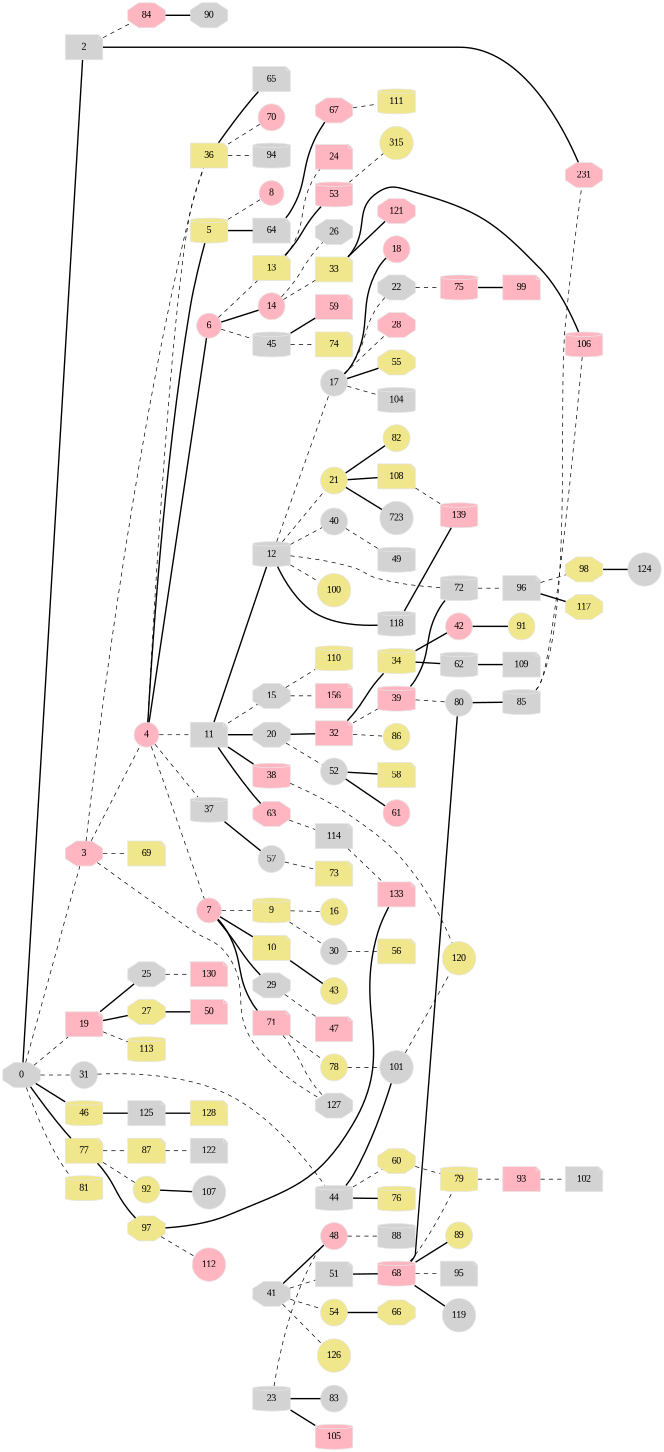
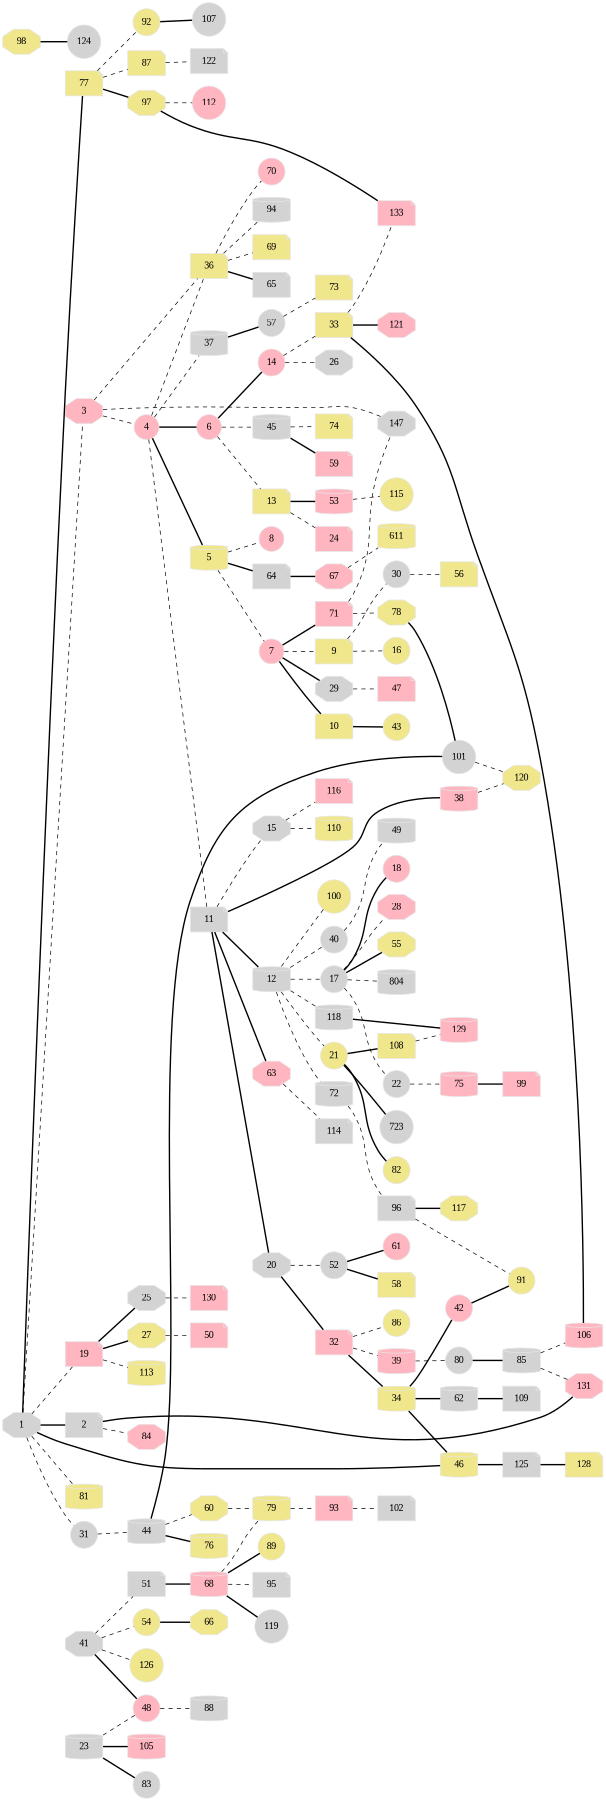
node "90": removed
node "111": label "111" -> "611"
node "315": label "315" -> "115"
node "231": label "231" -> "131"
node "22": shape octagon -> circle
node "104": label "104" -> "804"
node "139": label "139" -> "129"
edge "98" -- "96": now "91" -- "96"
edge "12" -- "118": style bold -> dashed
edge "72" -- "39": removed
node "156": label "156" -> "116"
edge "4" -- "7": now "5" -- "7"
edge "3" -- "69": now "36" -- "69"
edge "114" -- "133": now "33" -- "133"
node "9": shape cylinder -> note
node "120": shape circle -> octagon
edge "80" -- "68": removed
edge "27" -- "50": style bold -> dashed
node "78": shape circle -> octagon
edge "78" -- "101": style dashed -> bold
node "0": label "0" -> "1"
node "127": label "127" -> "147"
edge "34" -- "46": added
